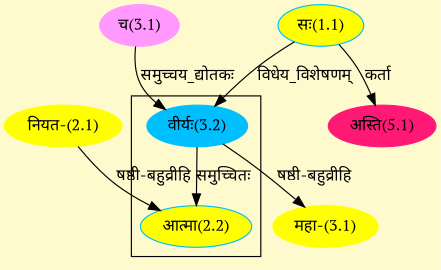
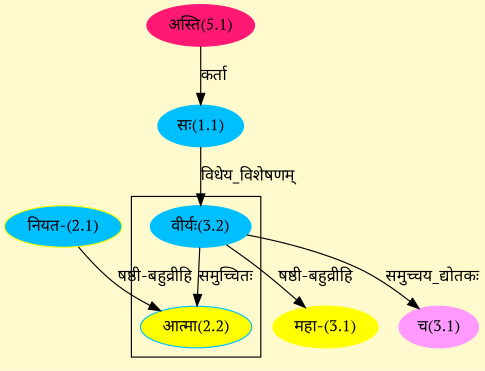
node "सः(1.1)": fillcolor #ffff00 -> #00bfff
edge "सः(1.1)" -> "अस्ति(5.1)": reversed
edge "च(3.1)" -> "वीर्यः(3.2)": reversed
node "नियत-(2.1)": fillcolor #ffff00 -> #00bfff
